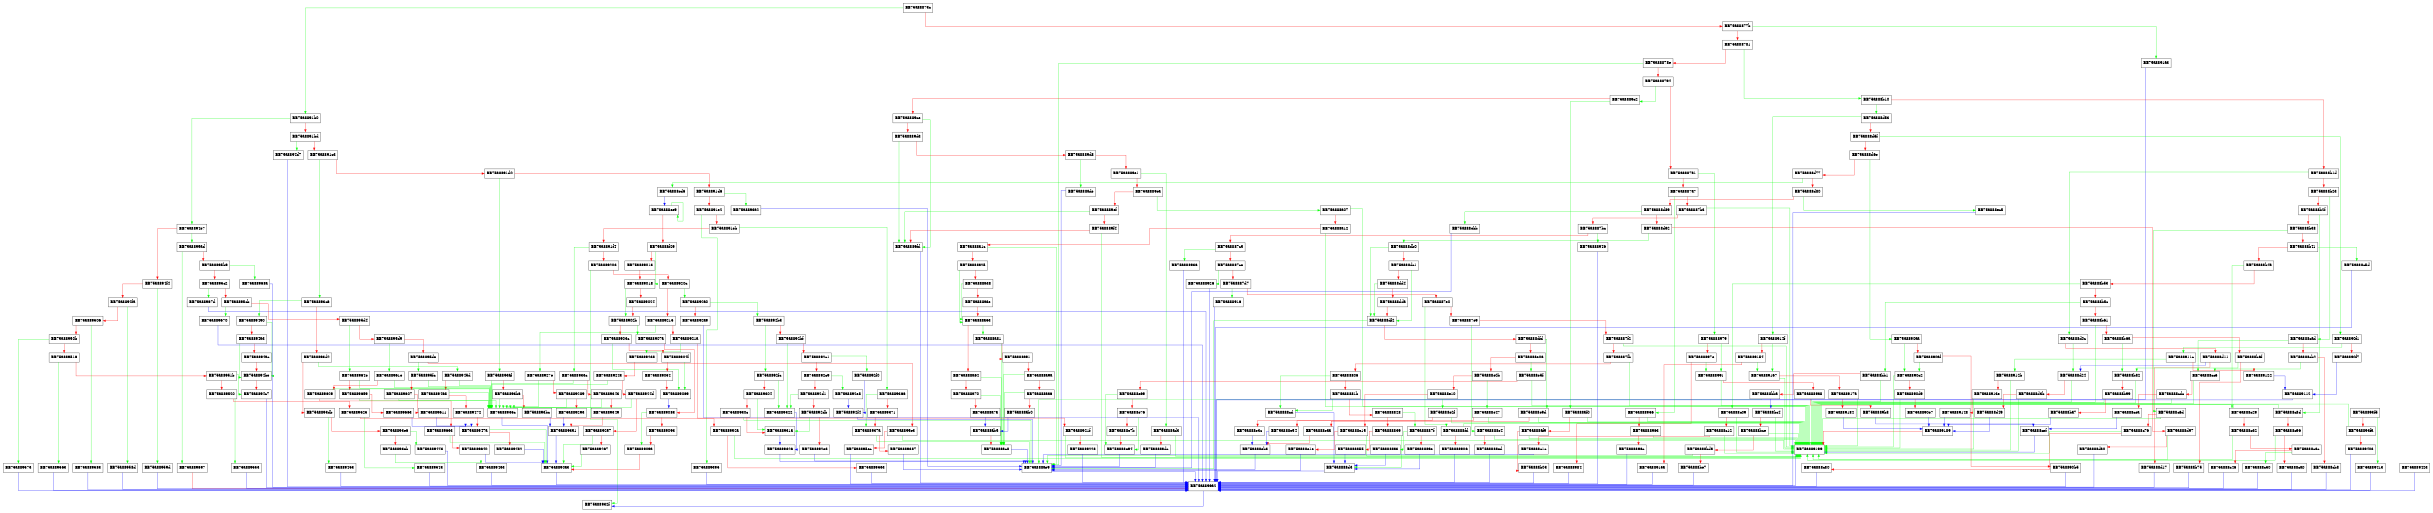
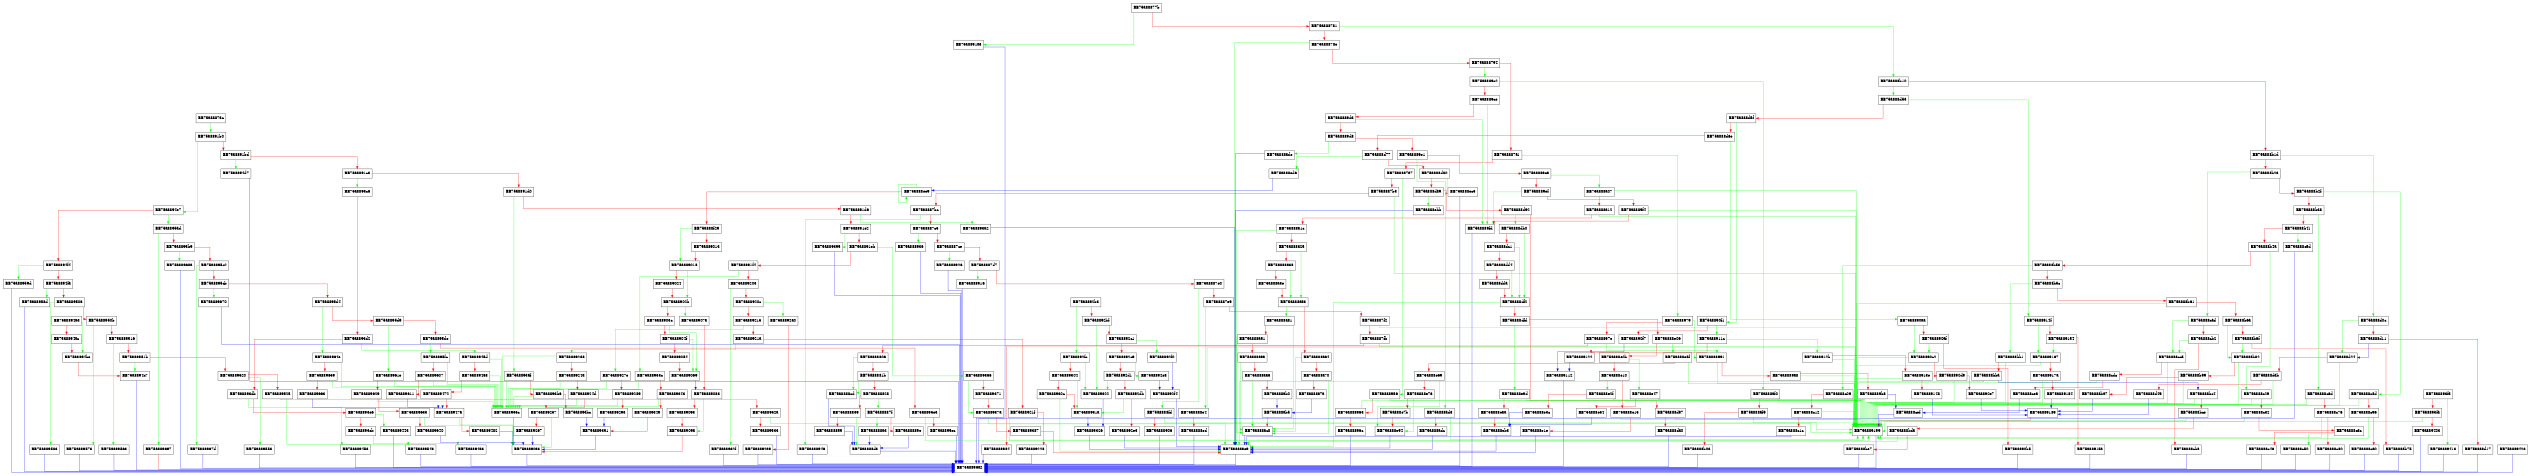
edge "BB75a88873c" -> "BB75a88877b": removed
edge "BB75a8892a0" -> "BB75a8892b3": removed
node "BB75a889490": removed
edge "BB75a889238" -> "BB75a88935c": added
edge "BB75a889267" -> "BB75a8890a3": color green -> blue
edge "BB75a889387" -> "BB75a888ae9": color blue -> red
edge "BB75a8896a2" -> "BB75a88932f": reversed
